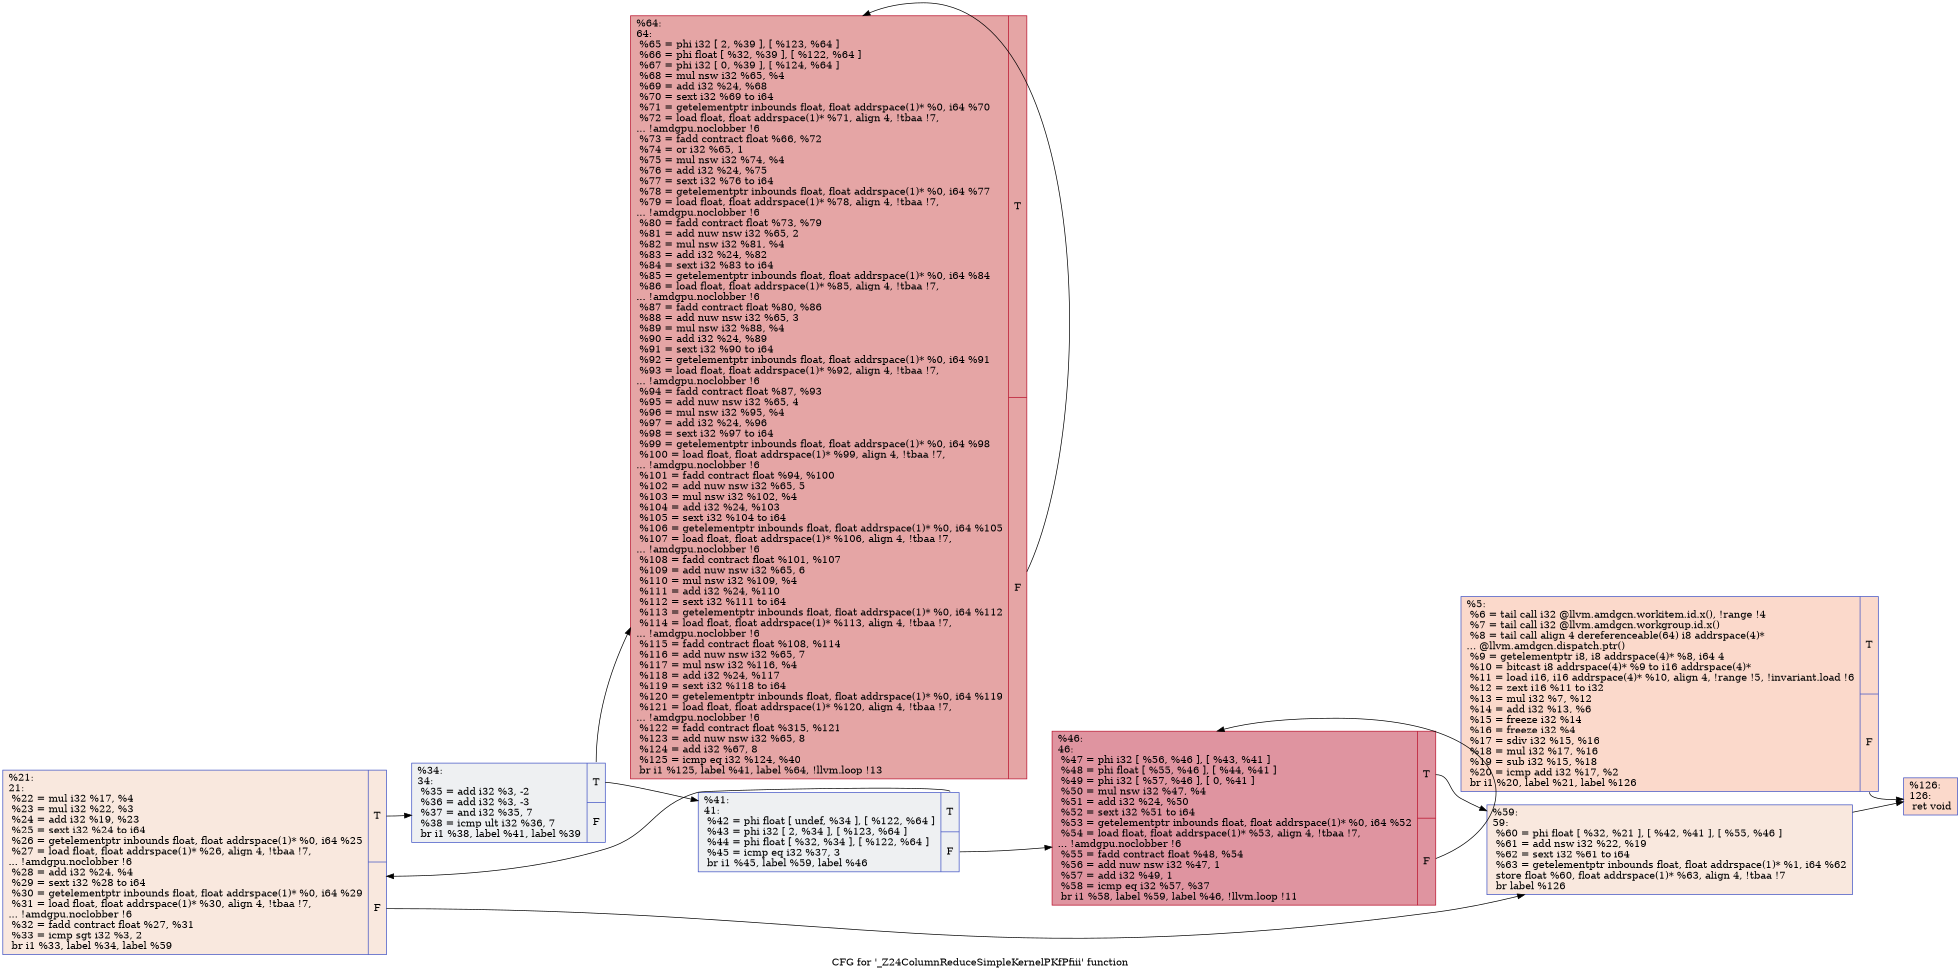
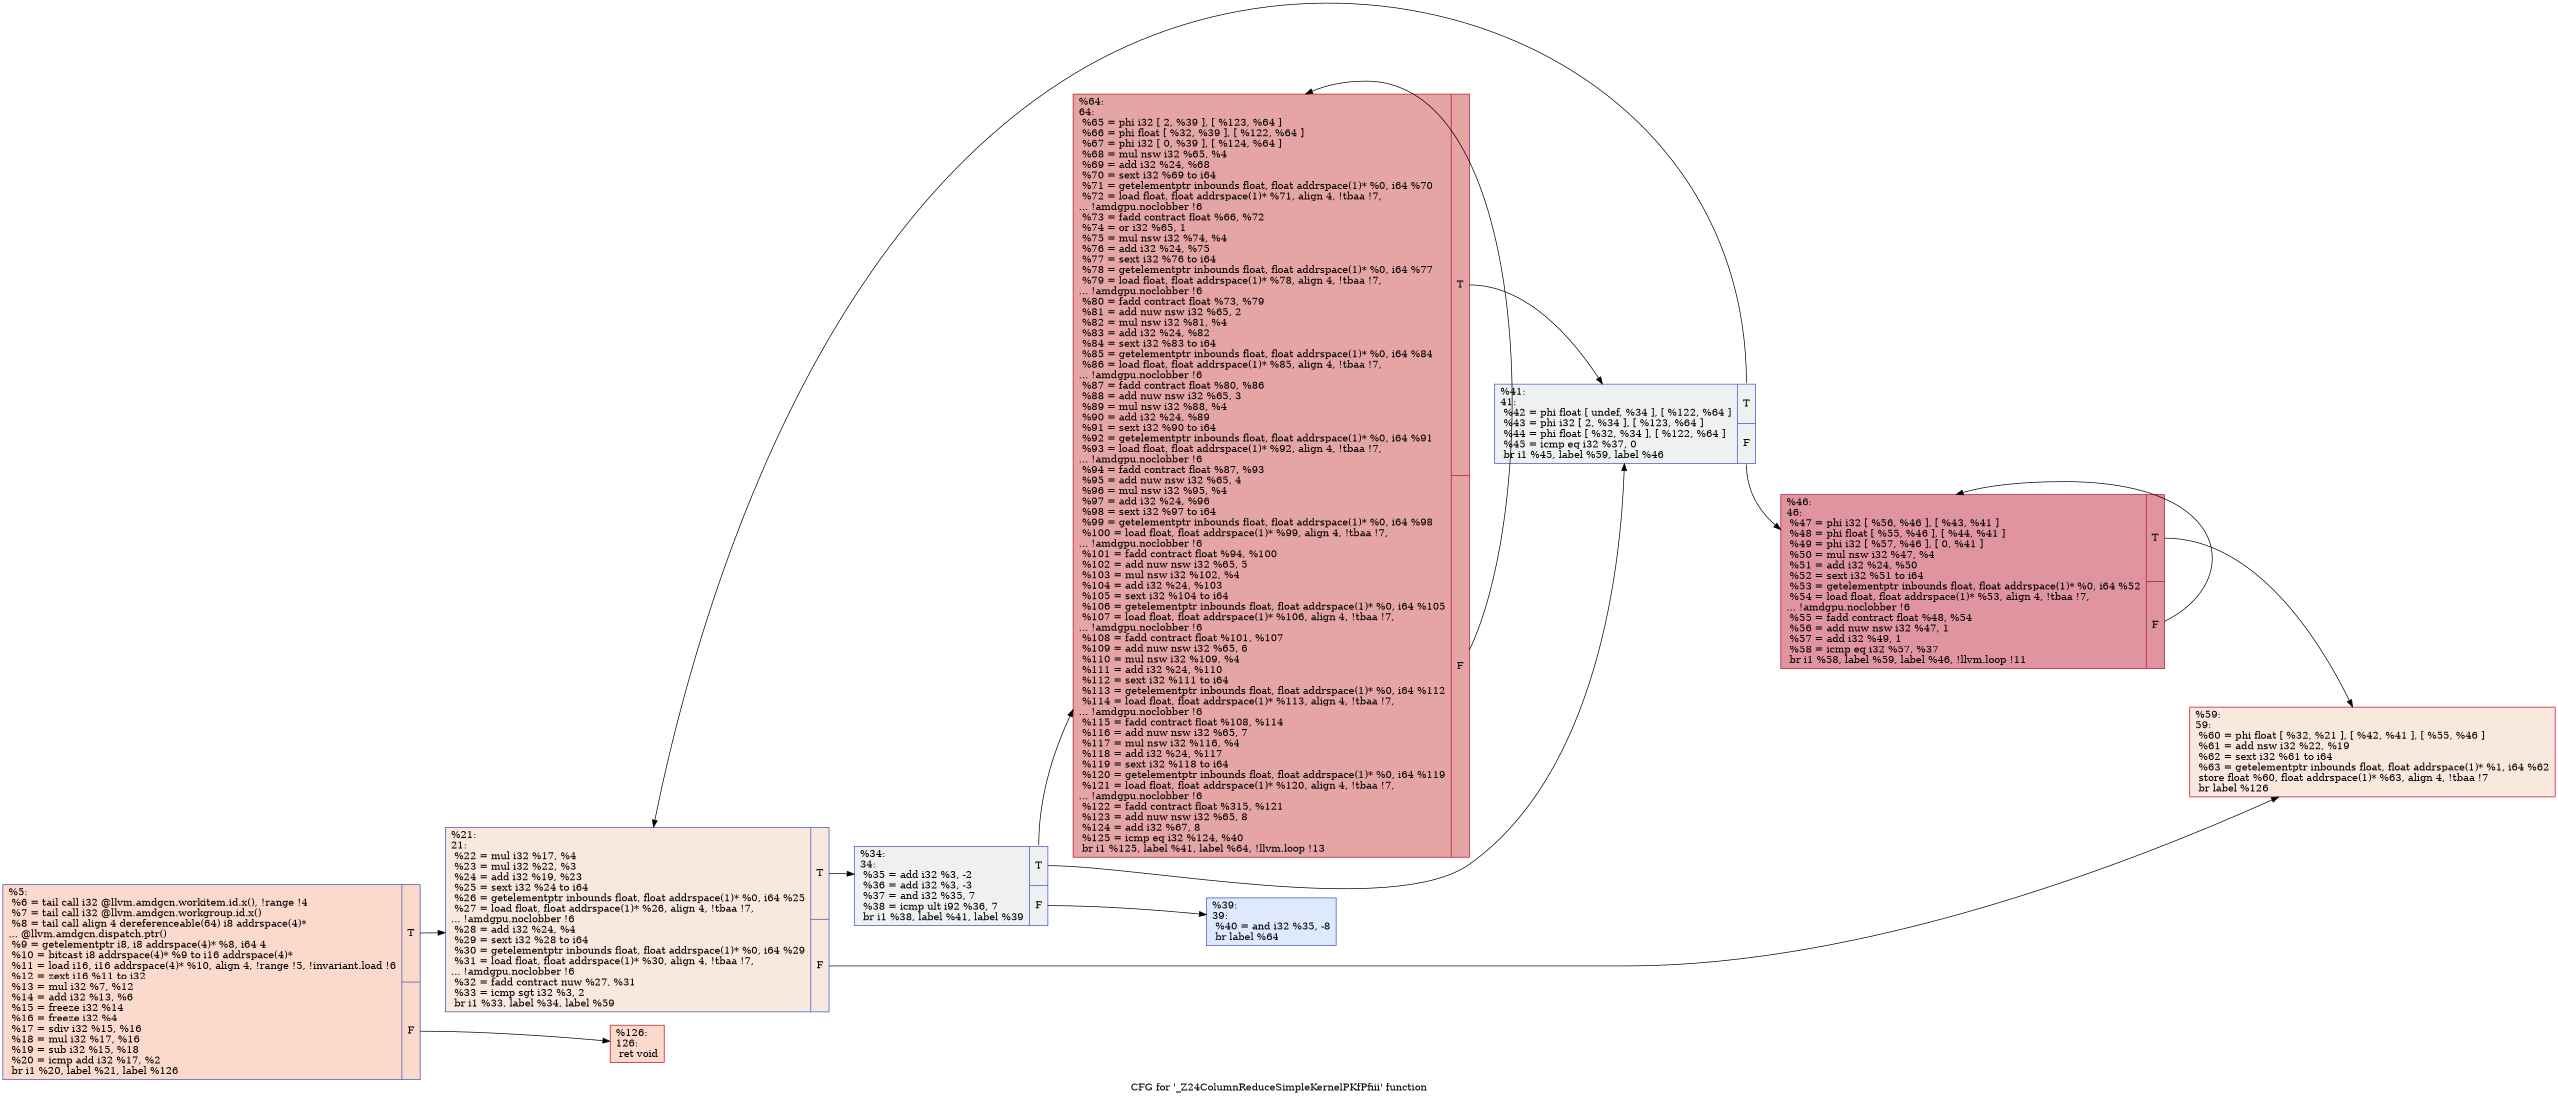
edge "%64:" -> "%41:": added
node "%126:": color #3d50c3ff -> #b70d28ff
edge "%59:" -> "%126:": removed
node "%34:": text "%38 = icmp ult i32 %36, 7" -> "%38 = icmp ult i92 %36, 7"
node "%59:": color #3d50c3ff -> #b70d28ff
node "%41:": text "%45 = icmp eq i32 %37, 3" -> "%45 = icmp eq i32 %37, 0"
node "%39:": added
node "%21:": text "%32 = fadd contract float %27, %31" -> "%32 = fadd contract nuw %27, %31"
edge "%5:" -> "%21:": added
